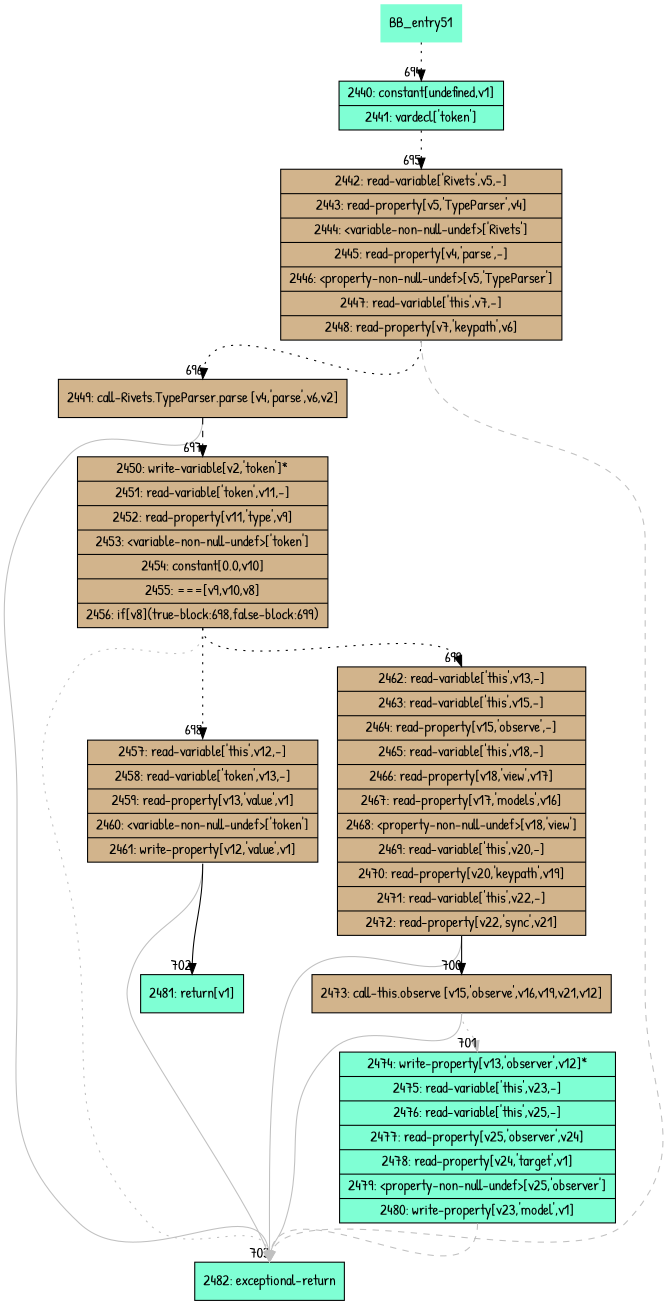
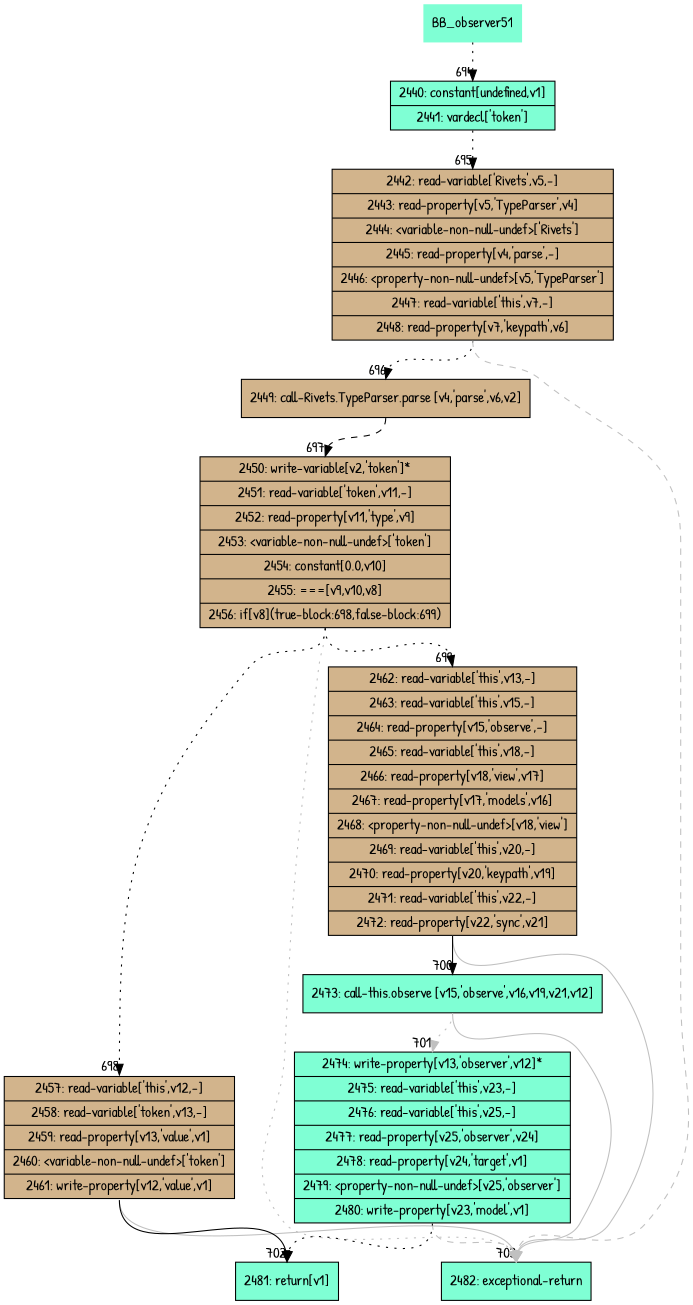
node "BB_entry51": label "BB_entry51" -> "BB_observer51"
edge "2449: call-Rivets.TypeParser.parse [v4,'parse',v6,v2]" -> "2482: exceptional-return": removed
node "2473: call-this.observe [v15,'observe',v16,v19,v21,v12]": fillcolor tan -> aquamarine
edge "2474: write-property[v13,'observer',v12]*" -> "2481: return[v1]": added
